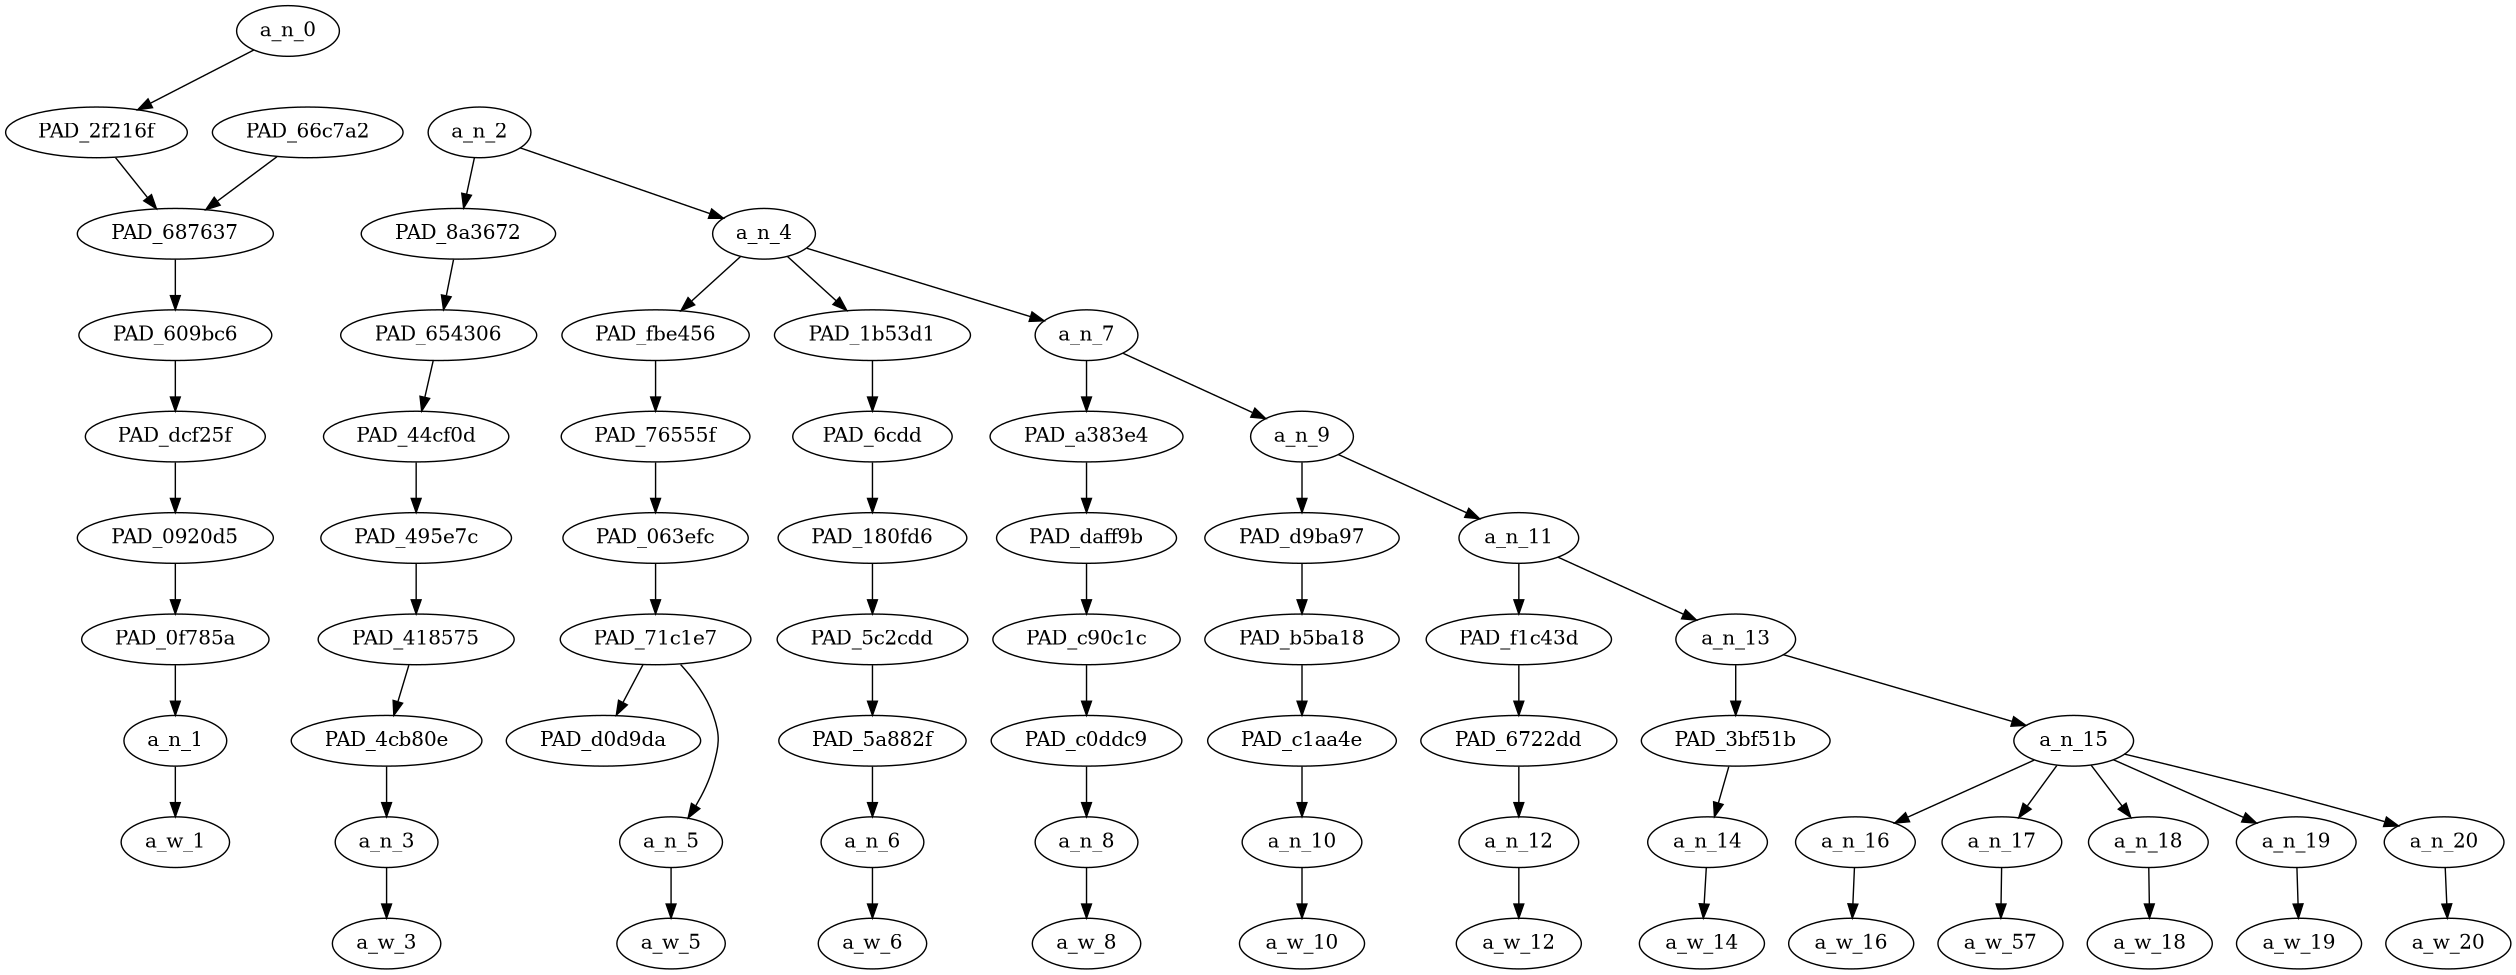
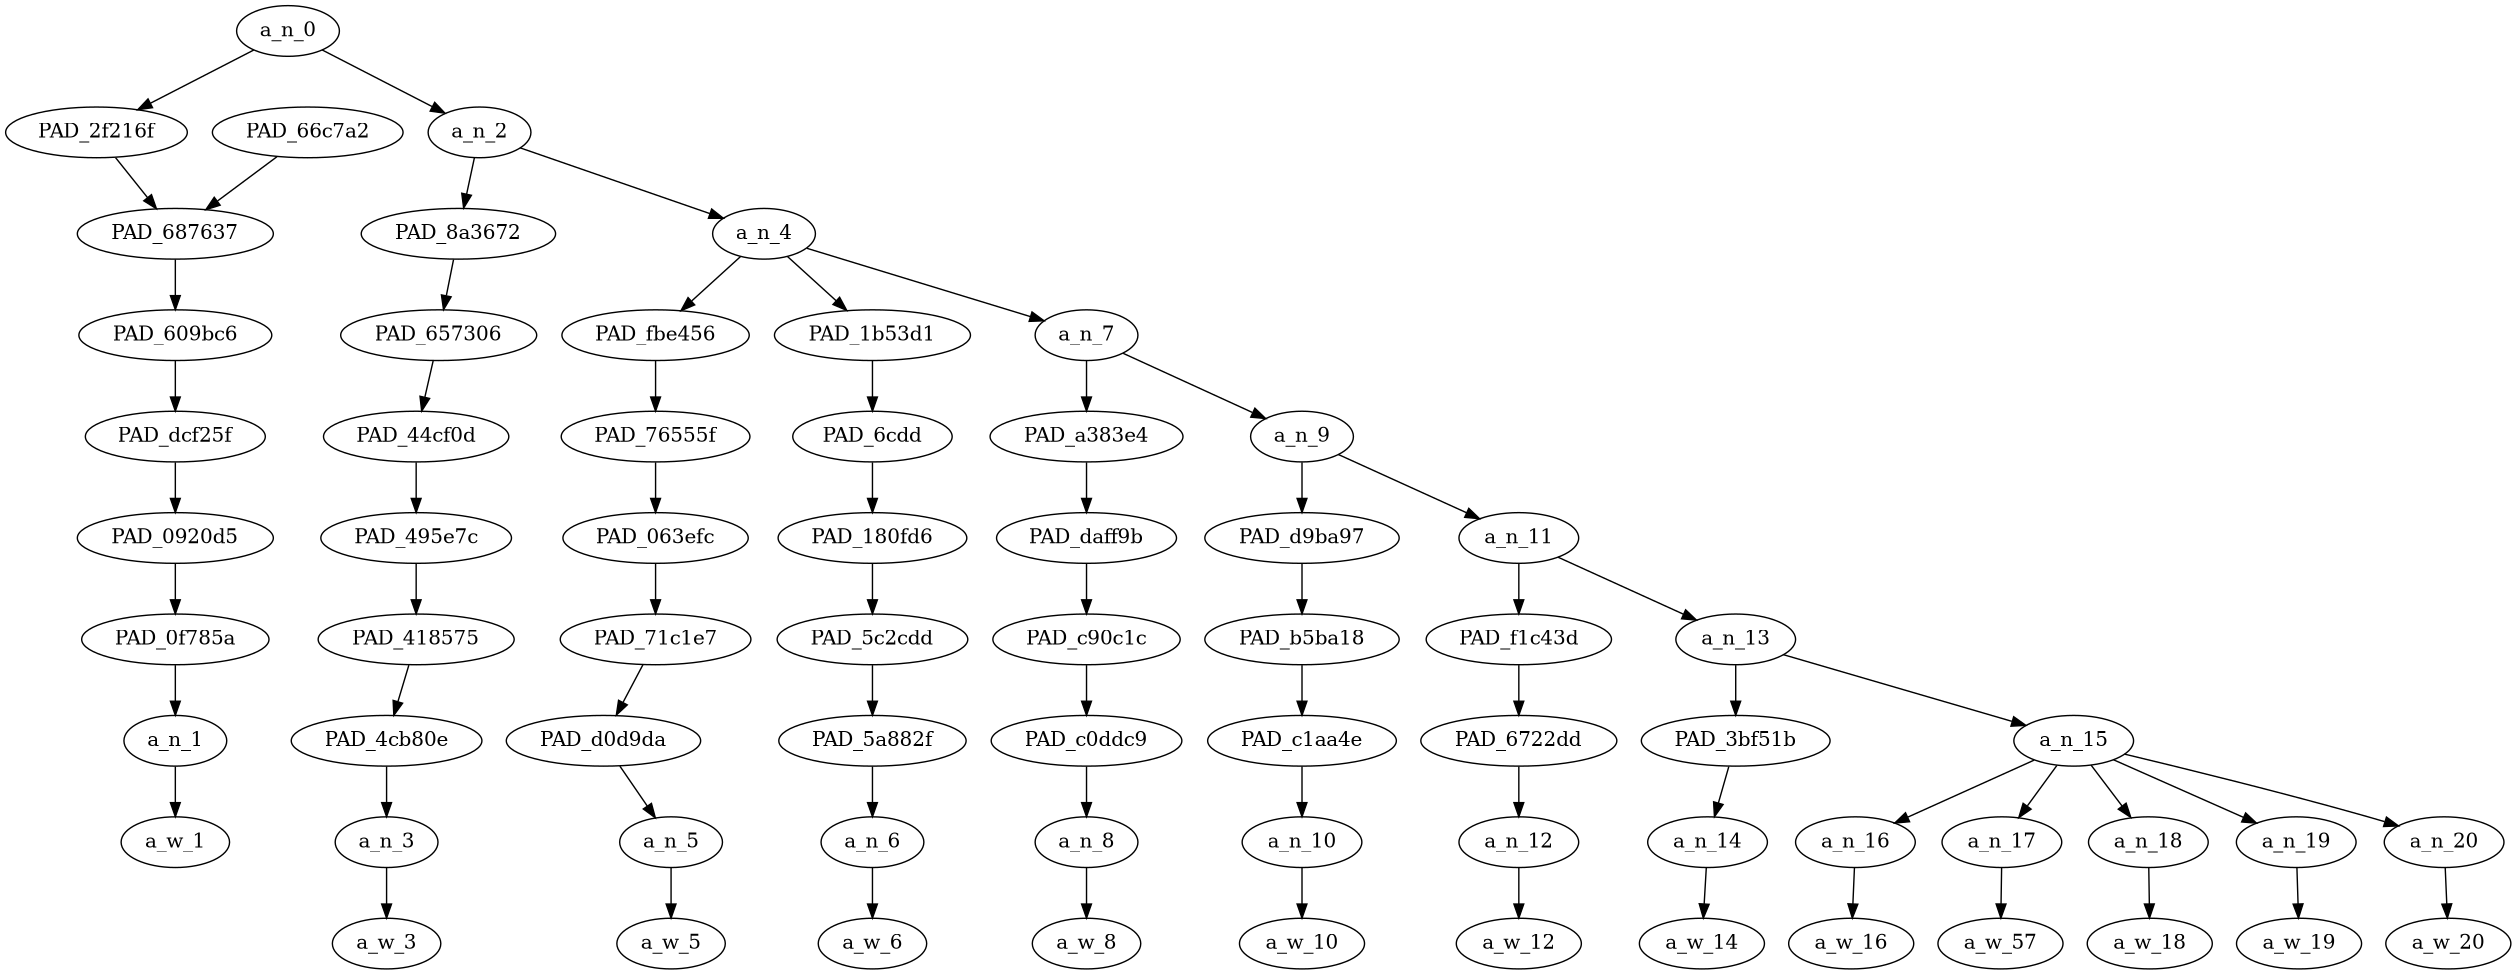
edge "a_n_0" -> "a_n_2": added
node "PAD_654306": label "PAD_654306" -> "PAD_657306"
edge "PAD_71c1e7" -> "a_n_5": now "PAD_d0d9da" -> "a_n_5"
